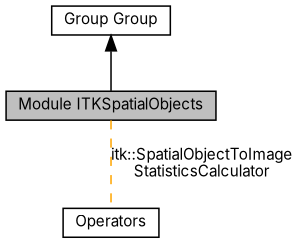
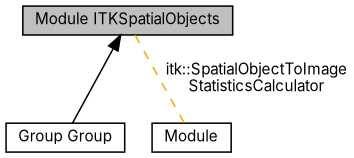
edge "Module ITKSpatialObjects" -> "Group Group": reversed
node "Operators": label "Operators" -> "Module"
